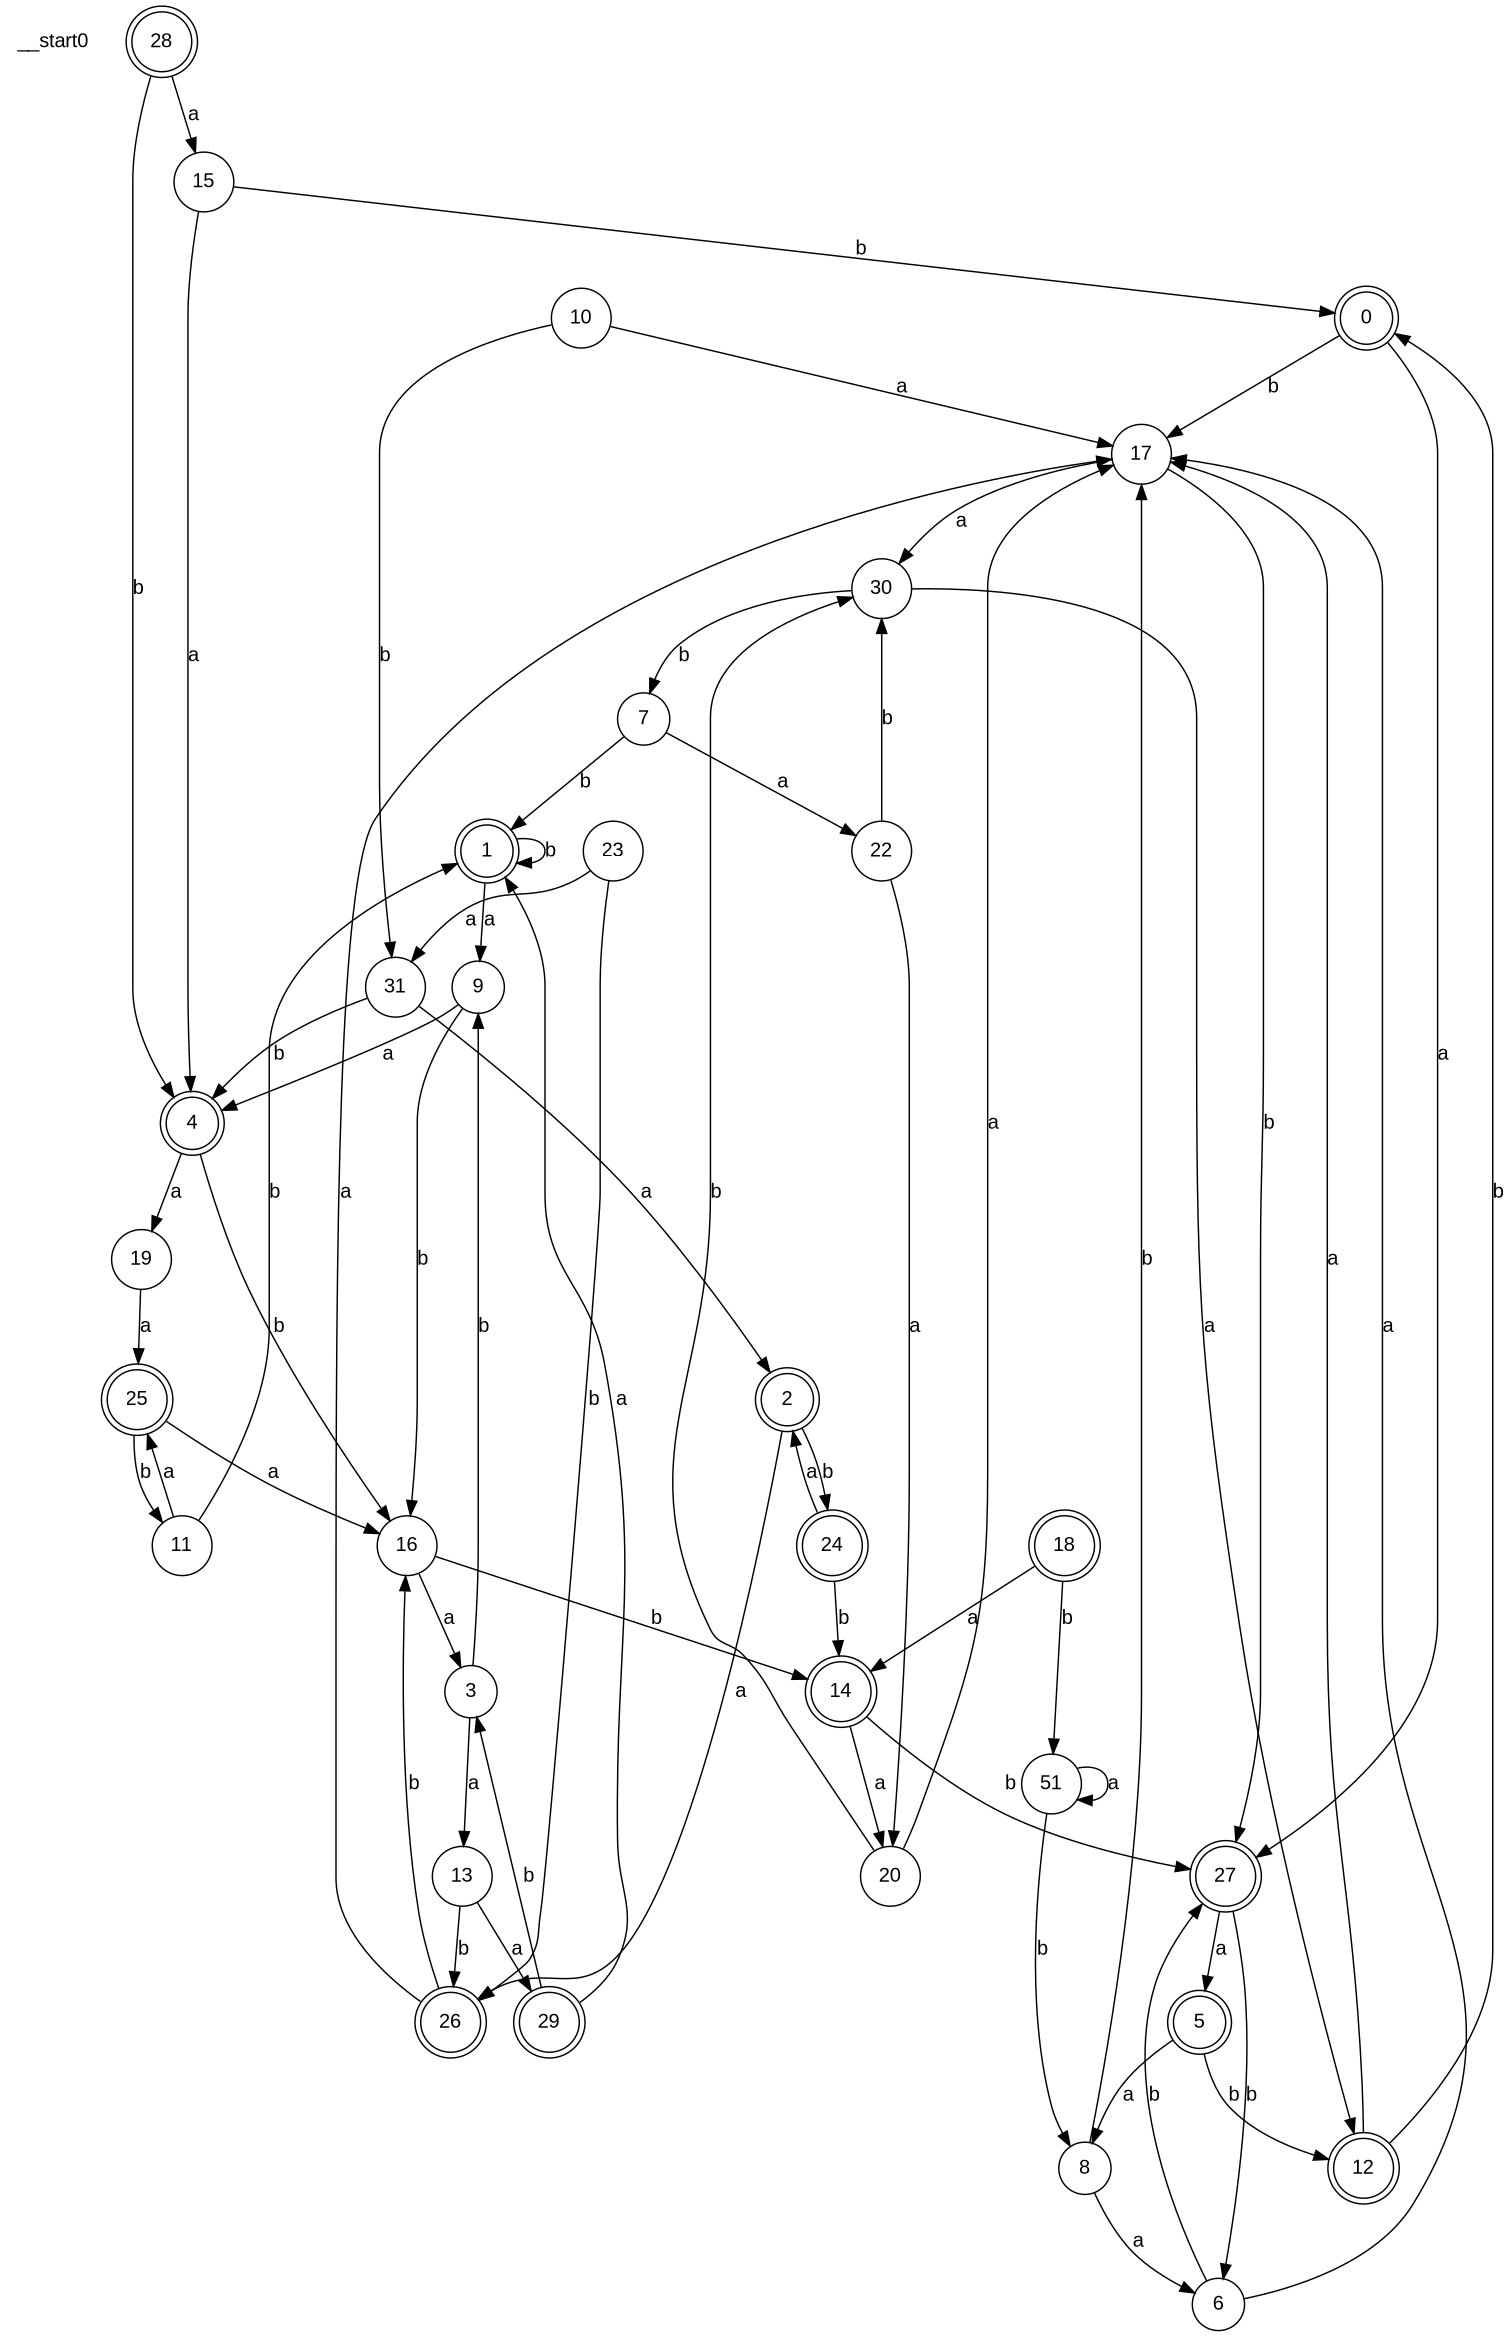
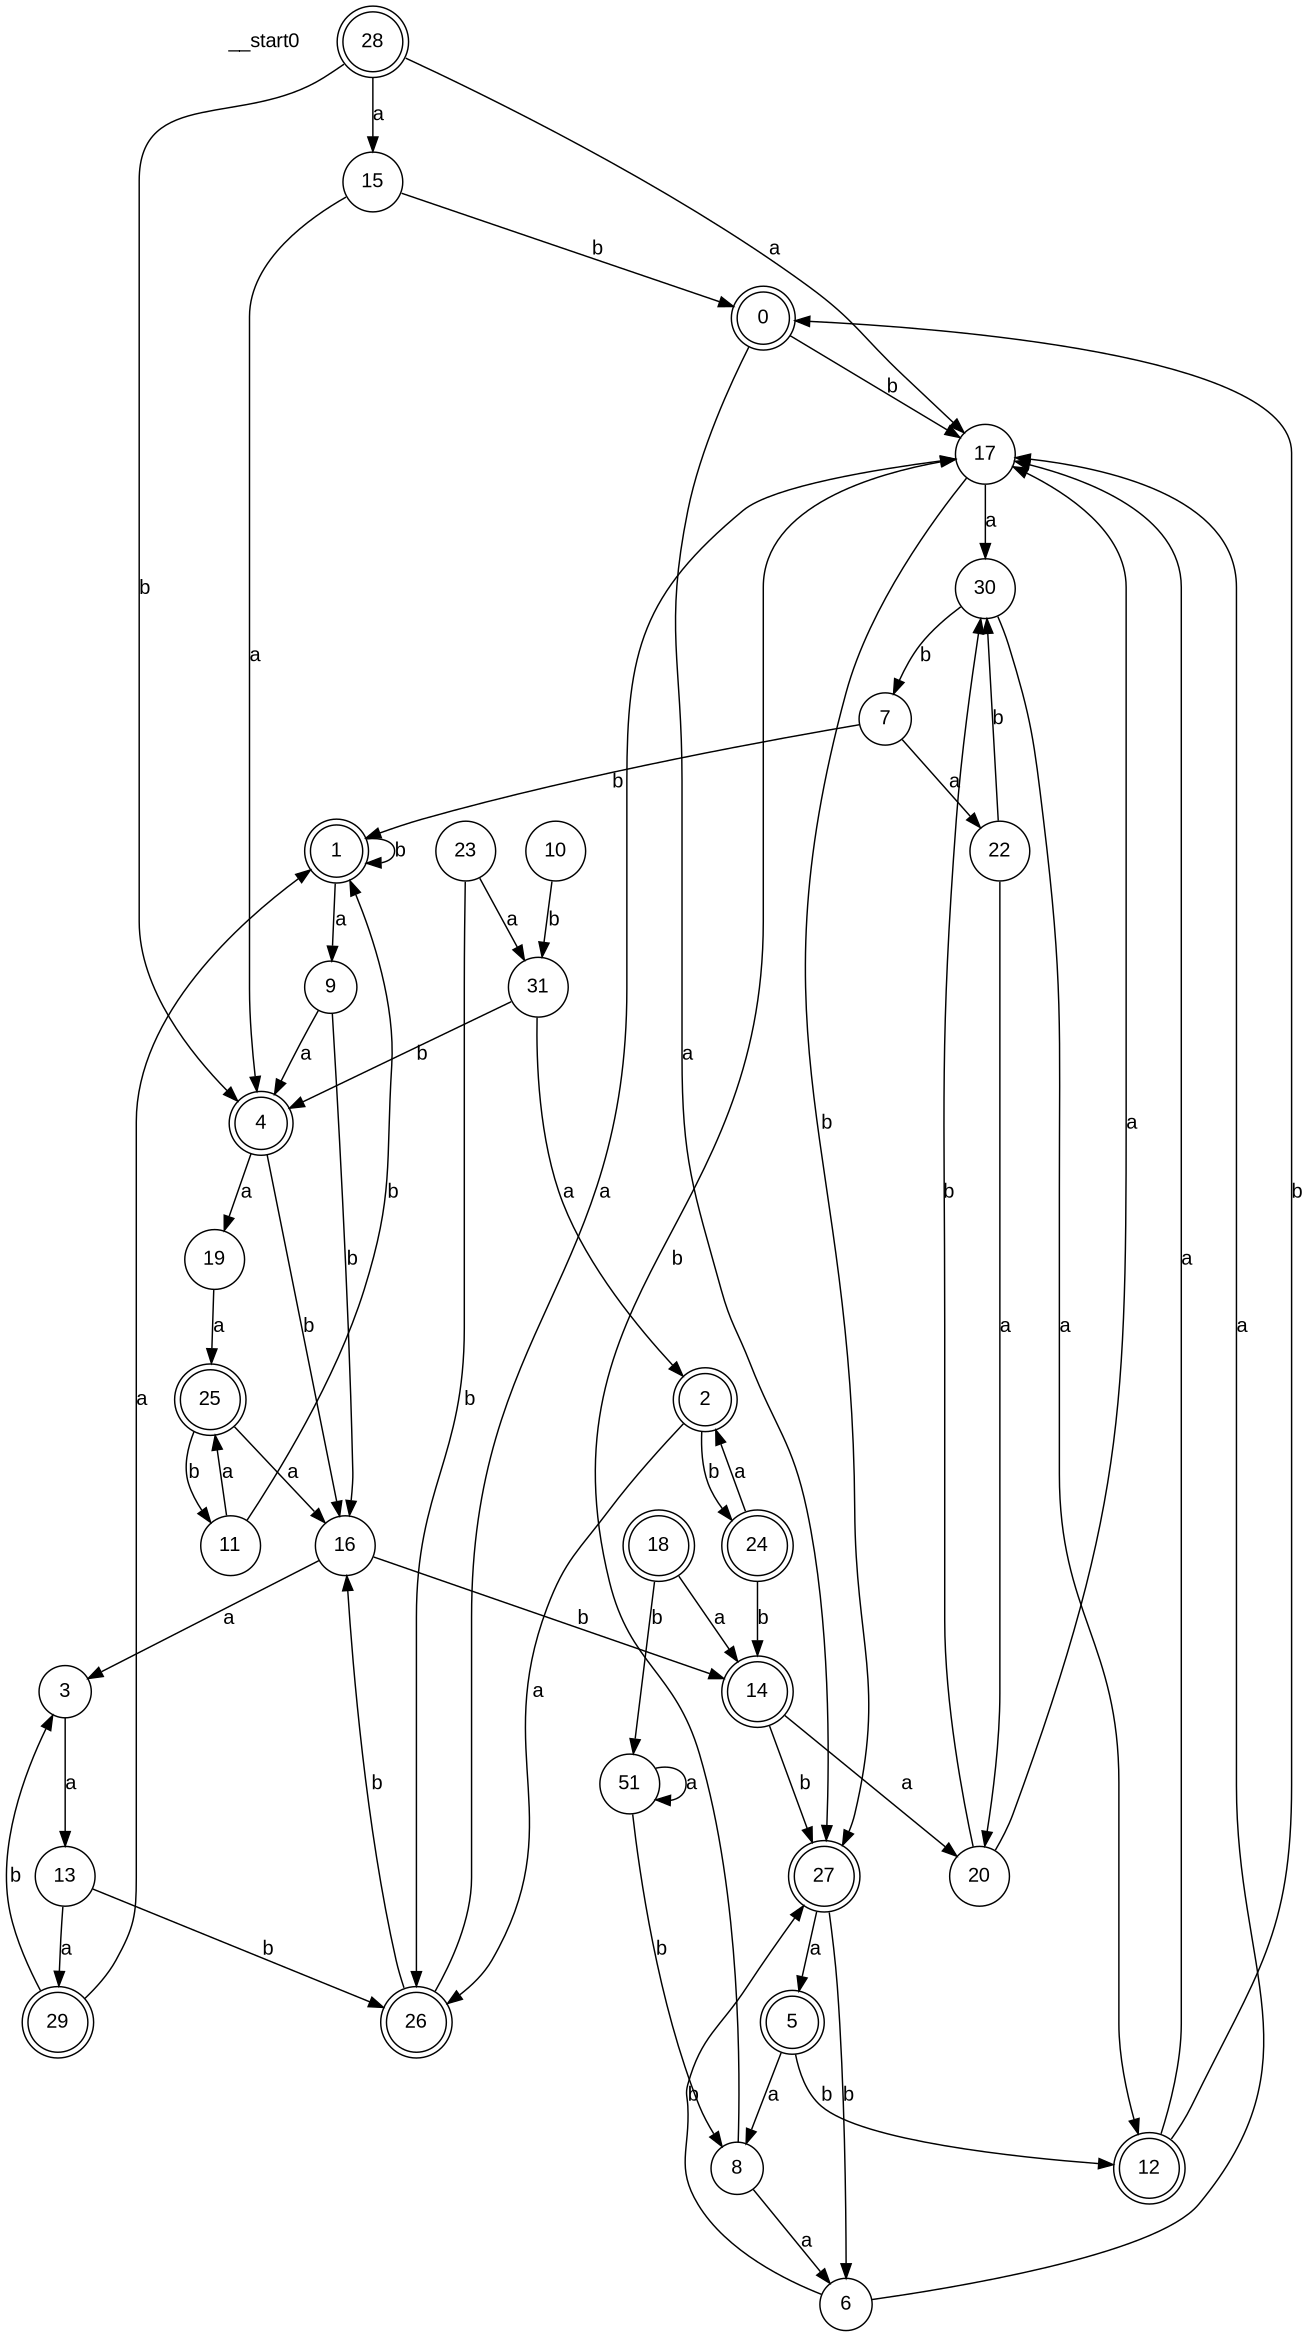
edge "10" -> "17": now "28" -> "17"
edge "3" -> "9": removed, label "b"
